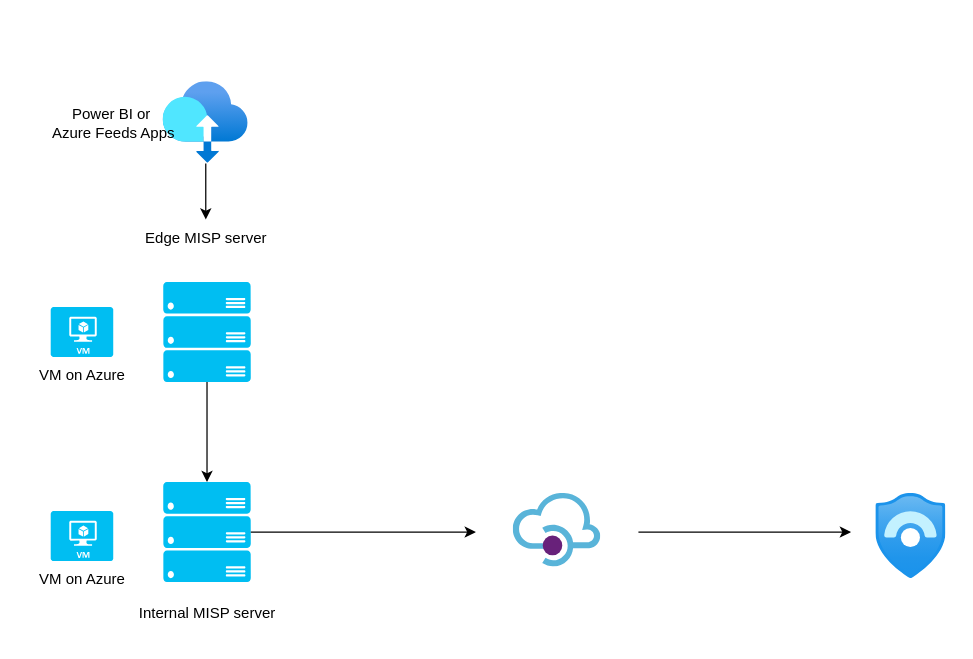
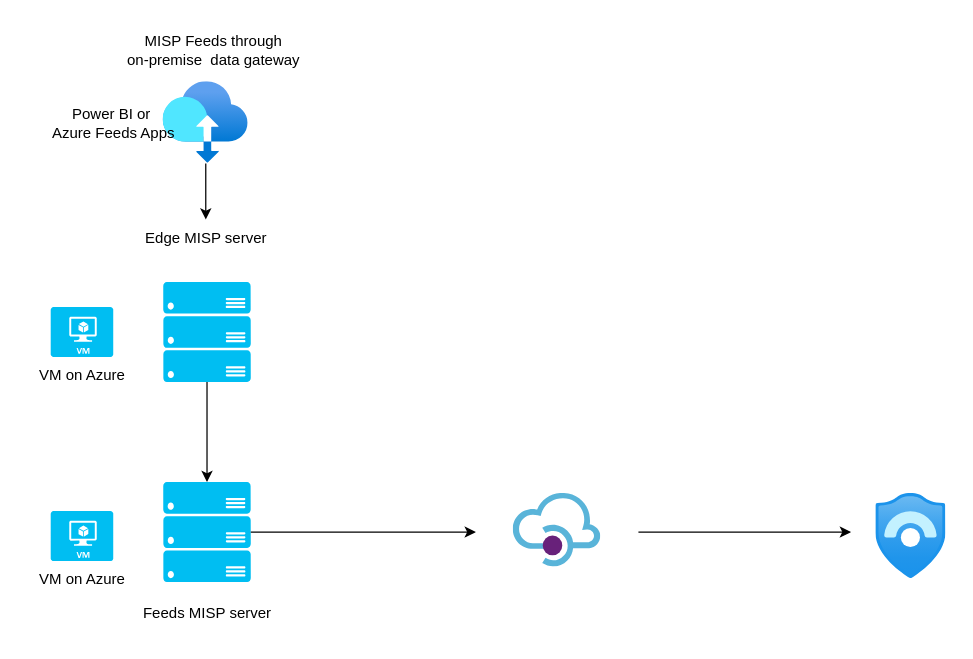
node "MISP Feeds through on-premise data gateway": added
node "Internal MISP server": label "Internal MISP server" -> "Feeds MISP server"
